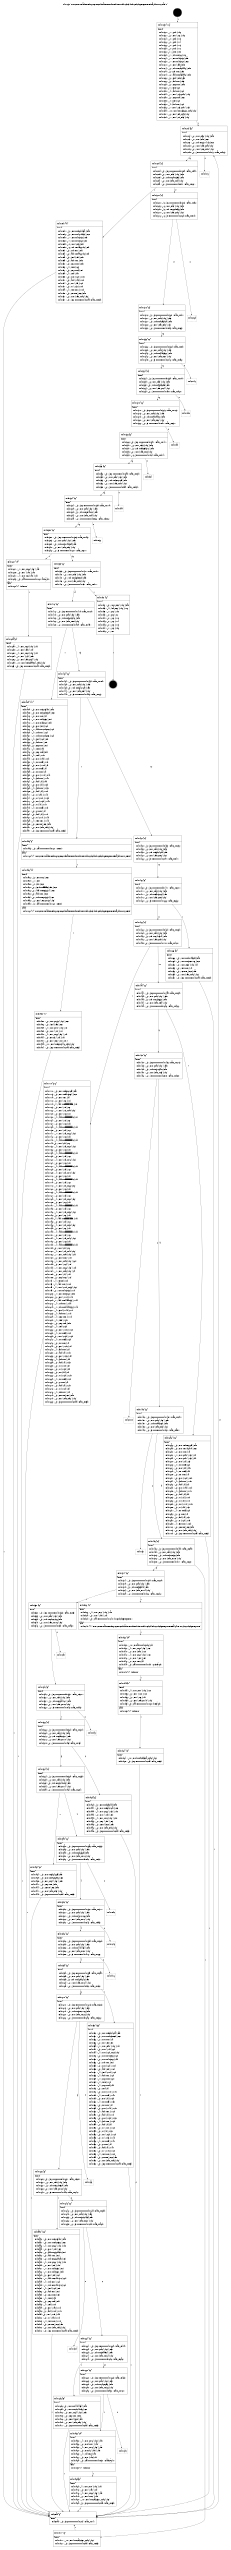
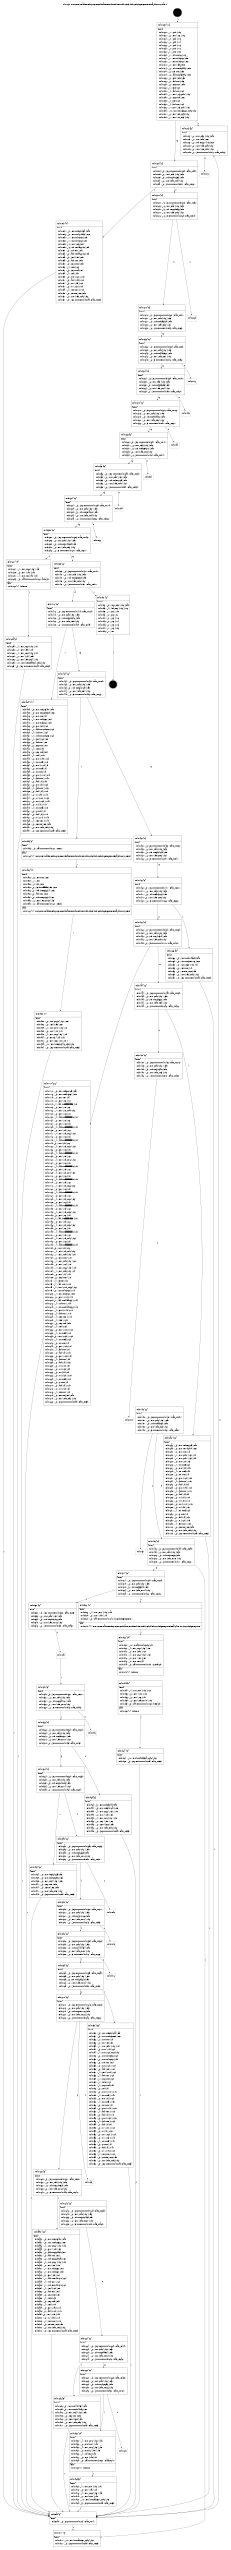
edge "0x4012c4 [32]" -> "0x4012e4 [28]": now "0x401250 [116]" -> "0x4012e4 [28]"
edge "0x401370 [28]" -> "0x40138c [28]": added, label "16"
edge "0x4014c0 [28]" -> "0x4014dc [28]": removed, label "9"
edge "0x401530 [28]" -> "0x40154c [28]": now "0x401cdb" -> "0x40154c [28]"
edge "0x401b32 [29]" -> "0x401b4f [21]": removed, label "1"
edge "0x40162c [28]" -> "0x401648 [28]": removed, label "2"
node "0x401cbd": removed
edge "0x401b17 [15]" -> "0x4020af [5]": reversed
